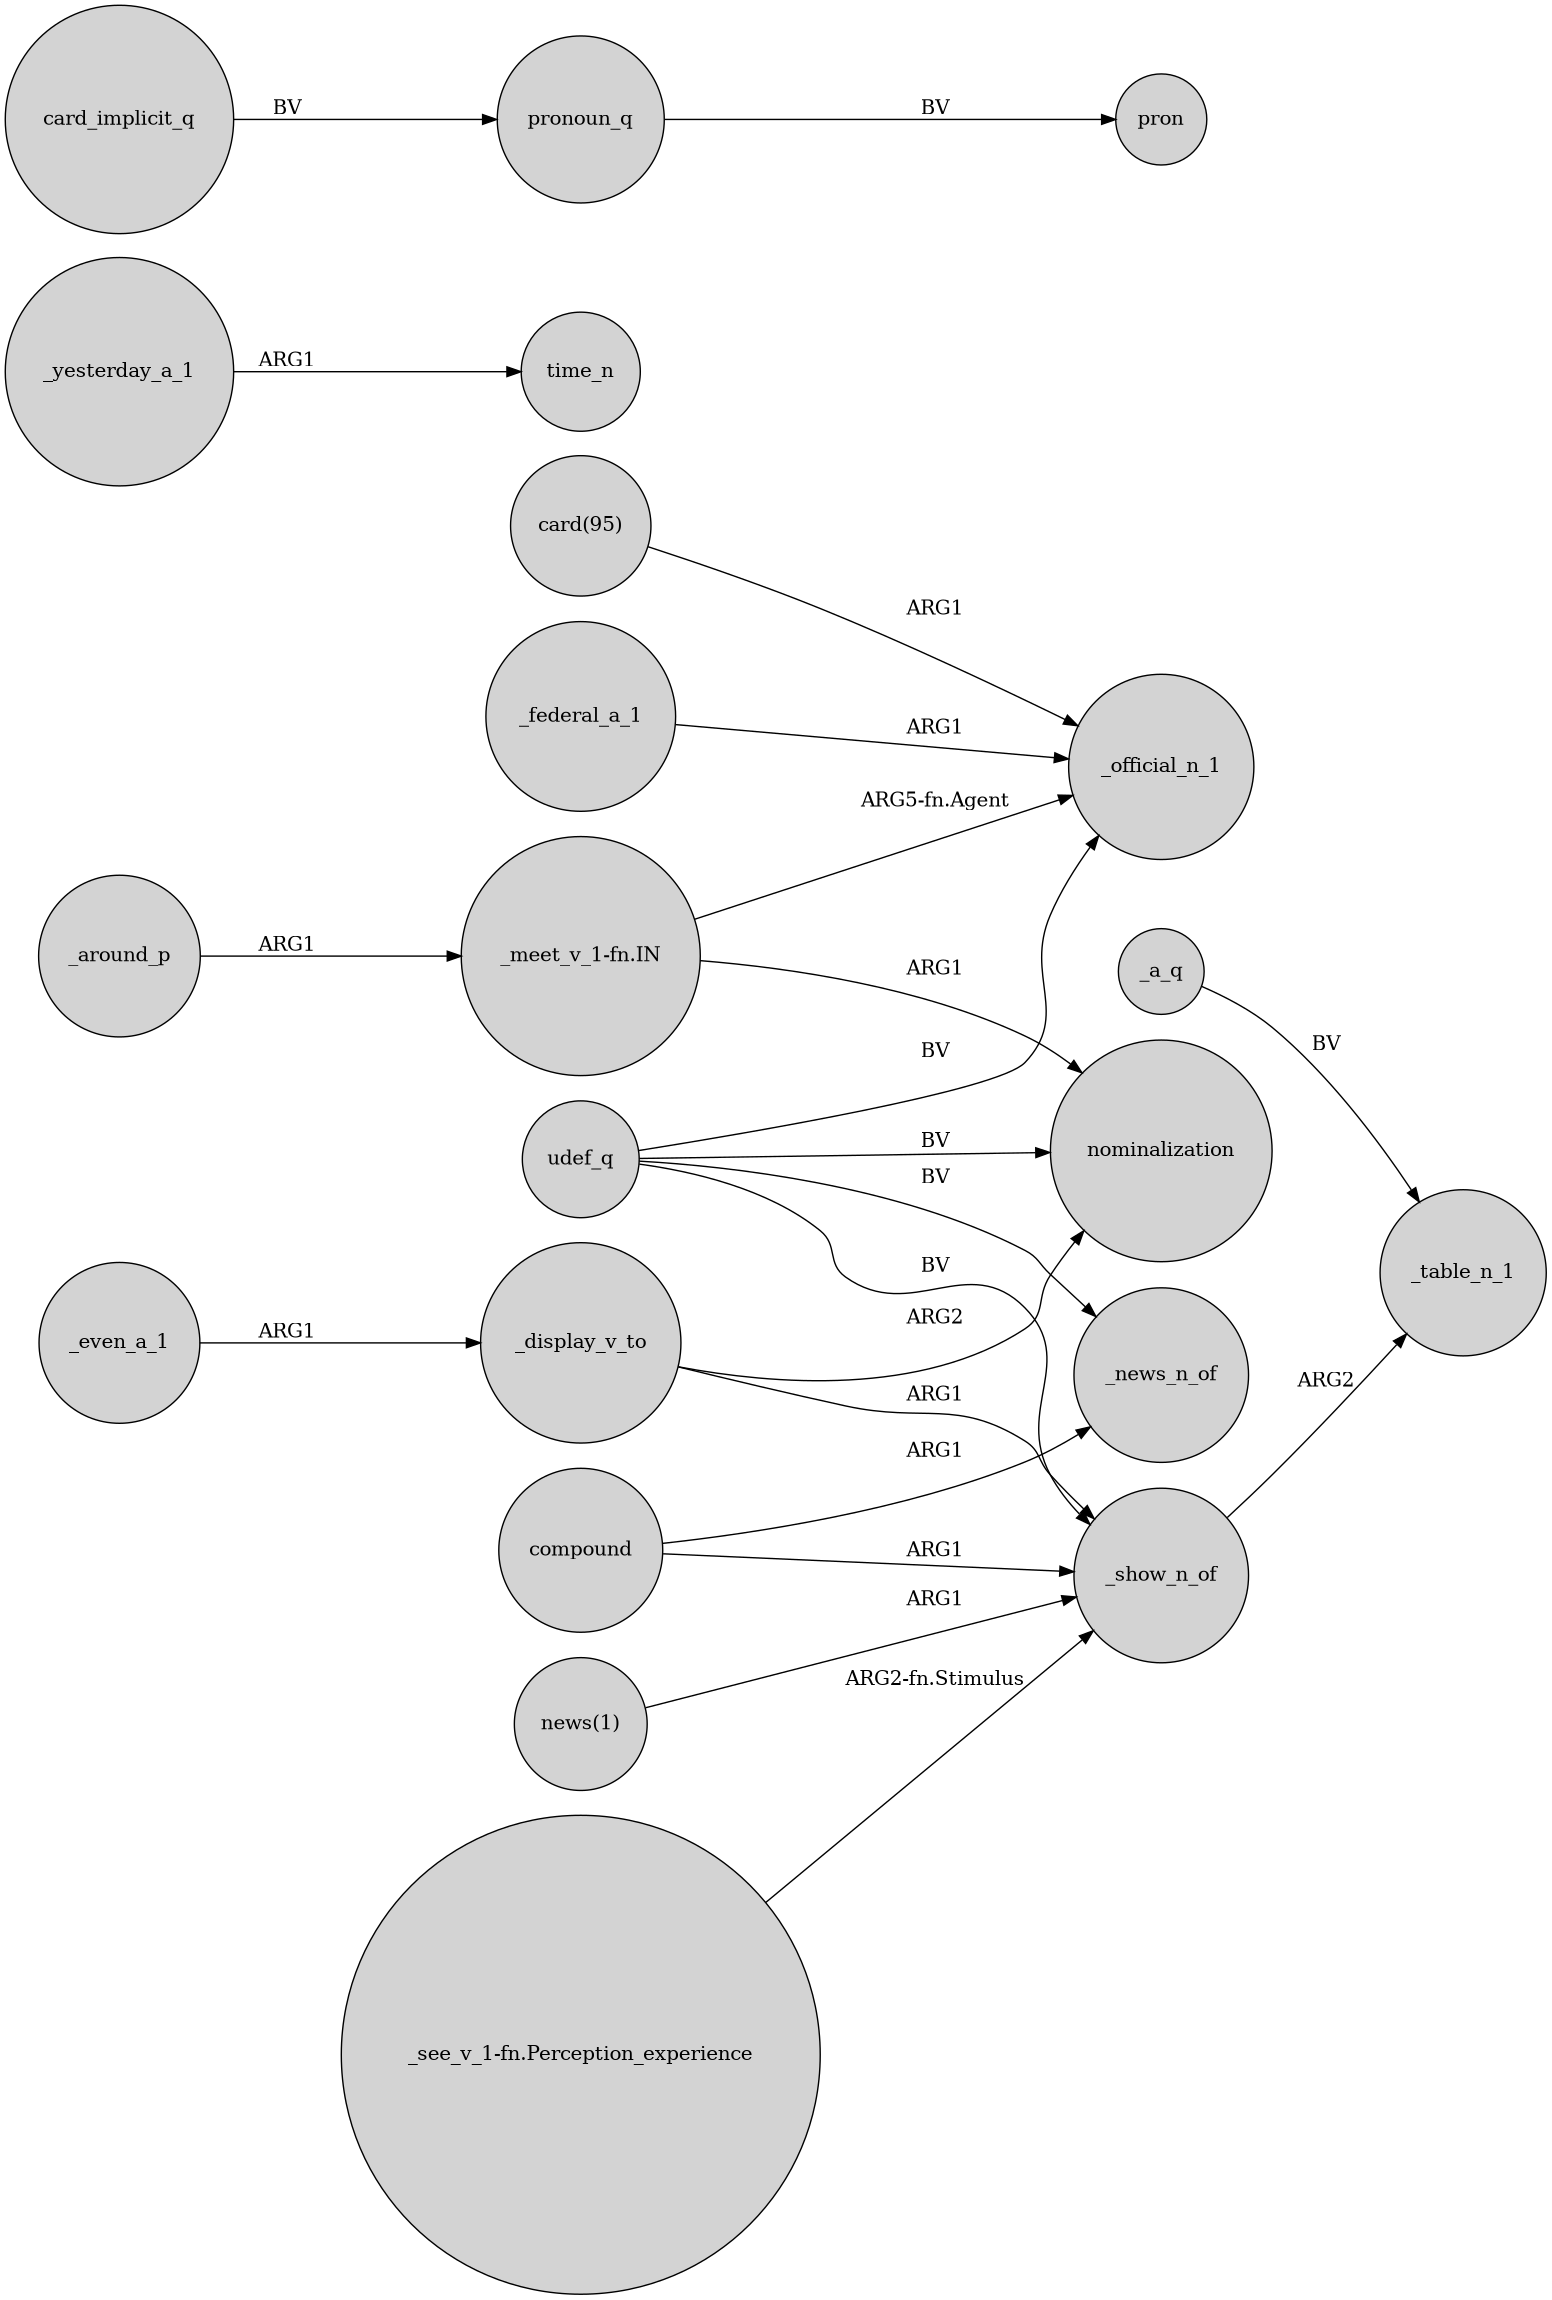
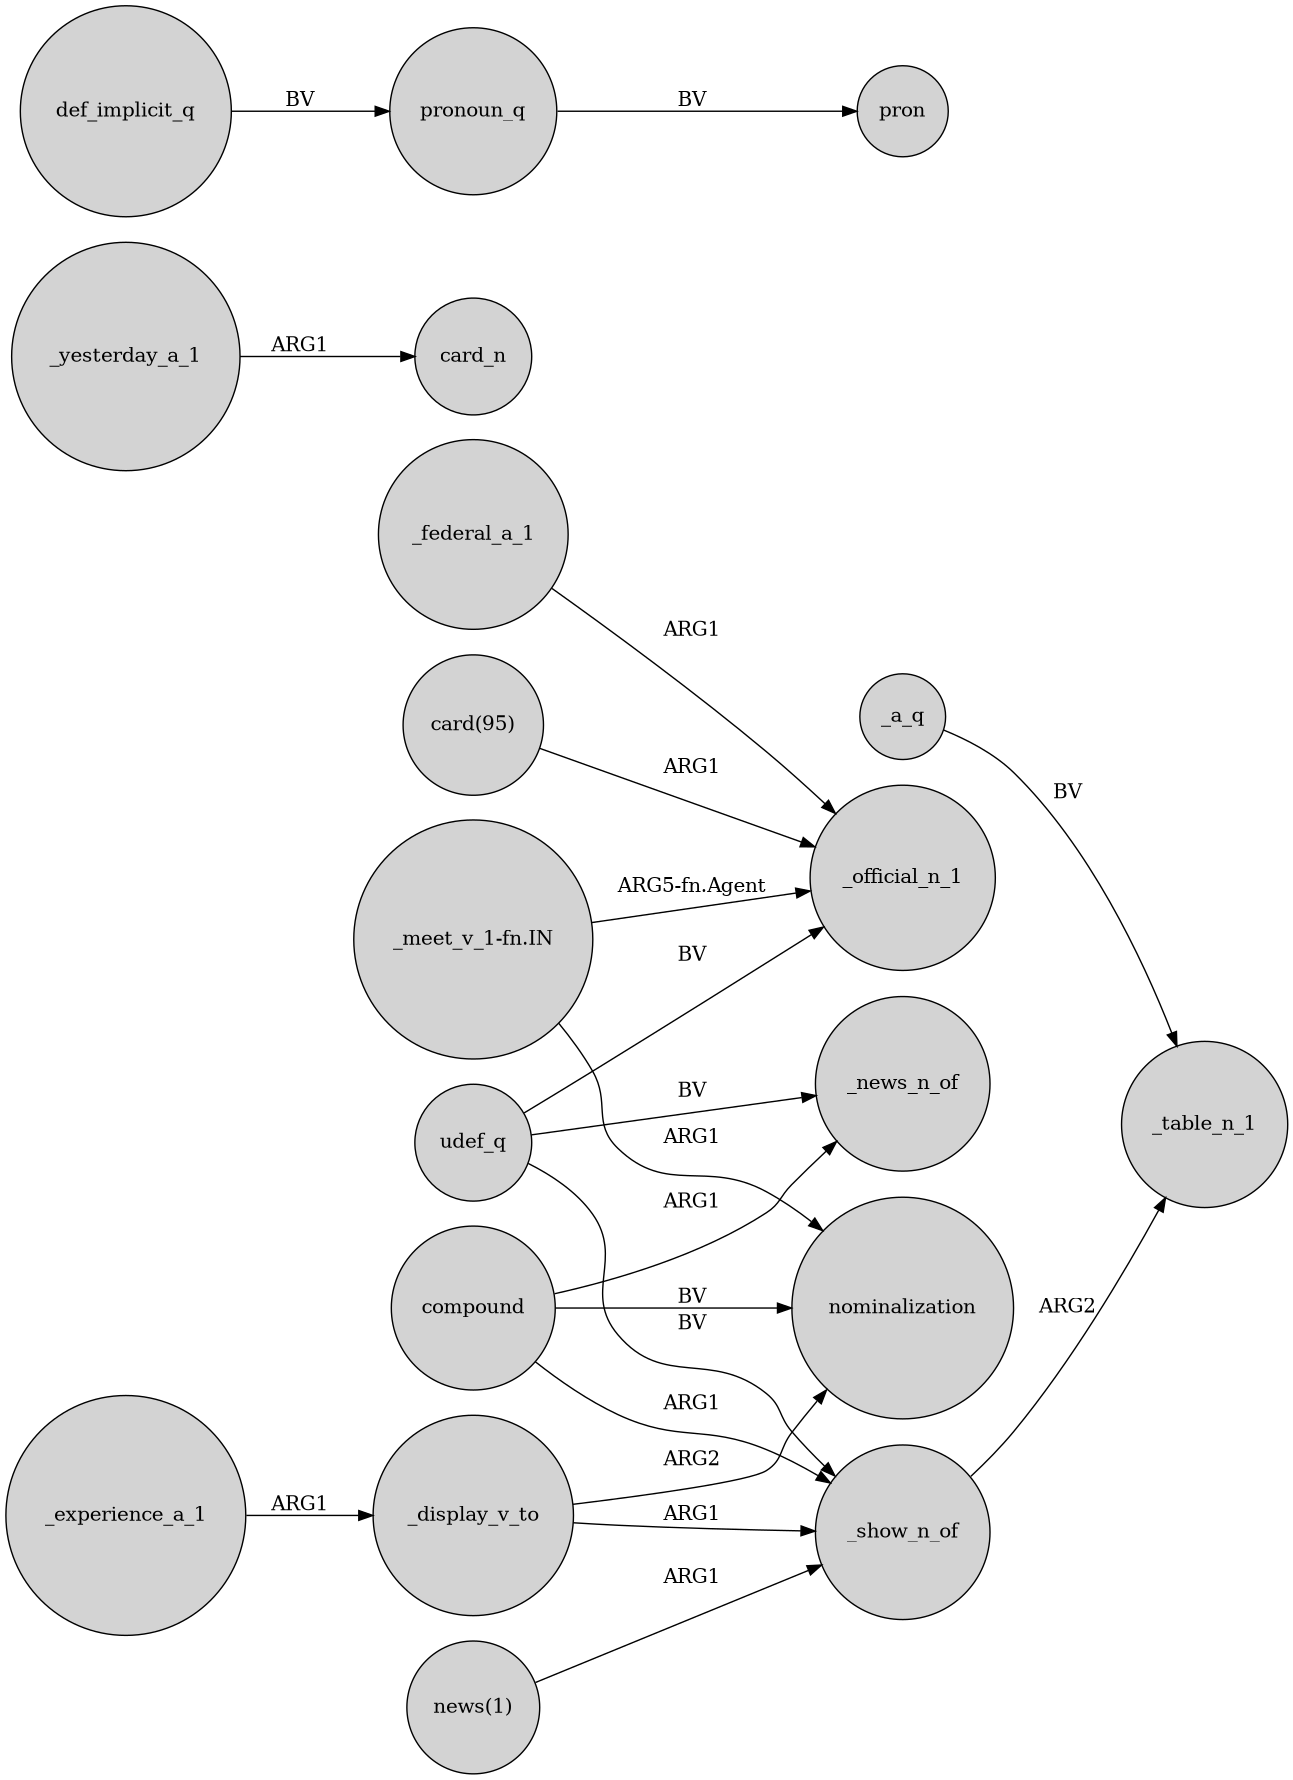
node "card_implicit_q": label "card_implicit_q" -> "def_implicit_q"
node "time_n": label "time_n" -> "card_n"
node "_around_p": removed
edge "udef_q" -> "nominalization": now "compound" -> "nominalization"
node "_even_a_1": label "_even_a_1" -> "_experience_a_1"
node "_see_v_1-fn.Perception_experience": removed
